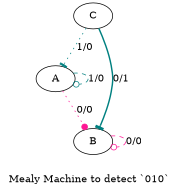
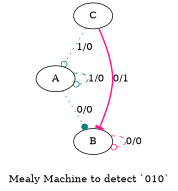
edge "C" -> "A": arrowhead tee -> odot
edge "C" -> "B": color teal -> deeppink
edge "A" -> "B": color deeppink -> teal
